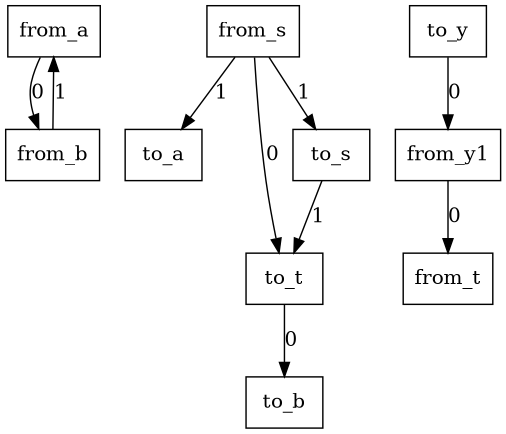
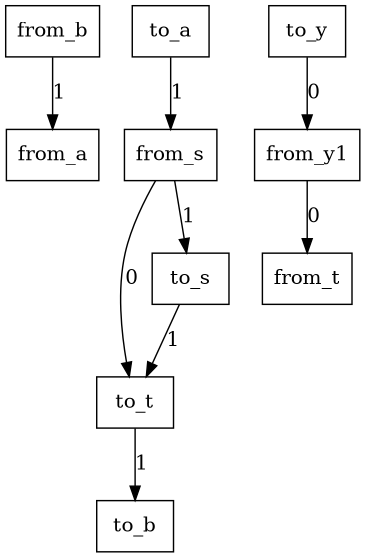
edge "from_a" -> "from_b": removed, label "0"
edge "from_s" -> "to_a": reversed
edge "to_t" -> "to_b": label "0" -> "1"
